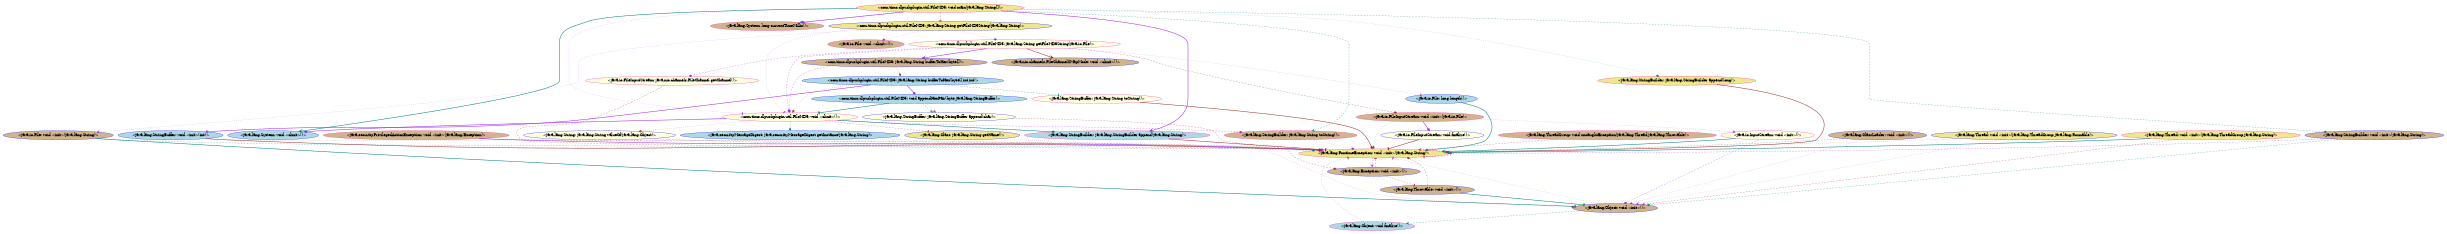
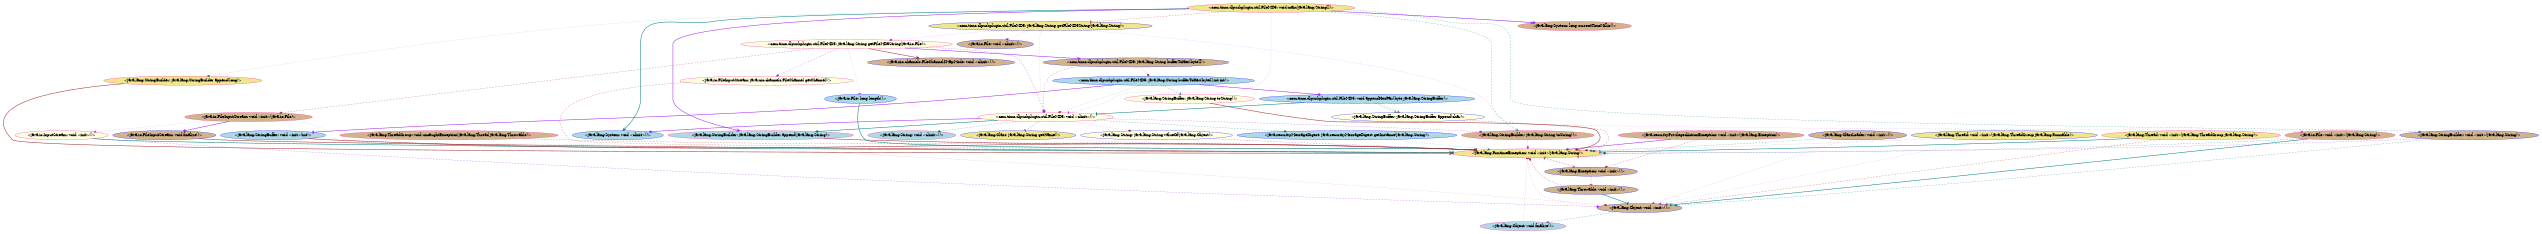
node "<java.io.File: void <clinit>()>": color deeppink -> blue
node "<java.io.File: void <init>(java.lang.String)>": color blue -> deeppink
node "<java.lang.String: void <clinit>()>": added
node "<java.io.FileInputStream: void finalize()>": fillcolor lightyellow -> tan
